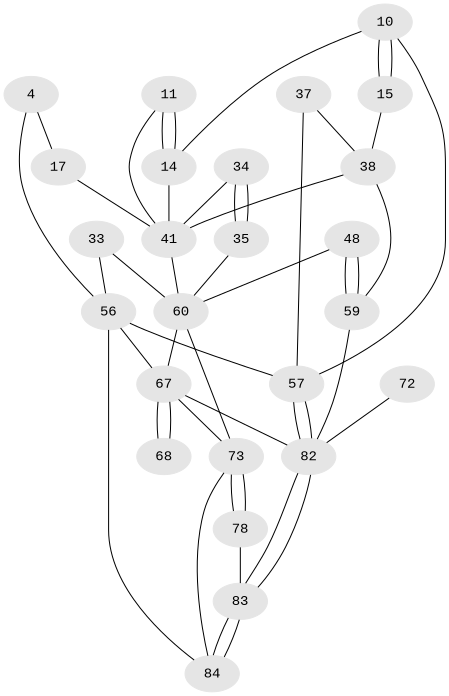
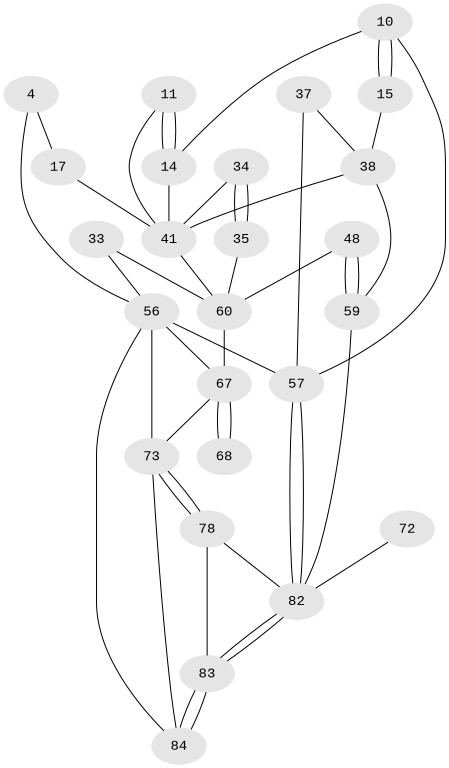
edge "60" -- "73": now "56" -- "73"
edge "67" -- "82": now "78" -- "82"
